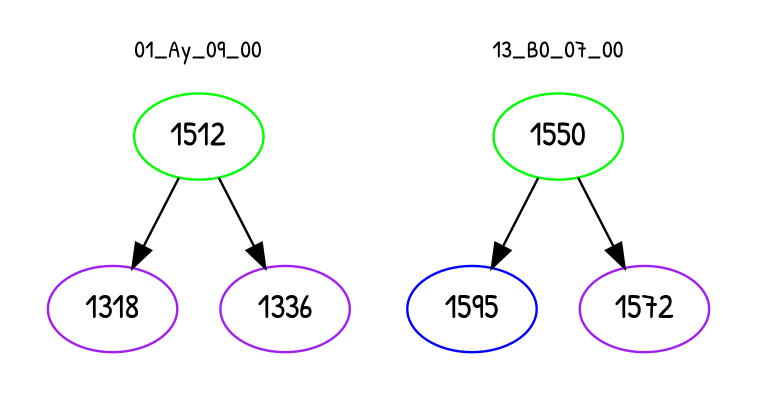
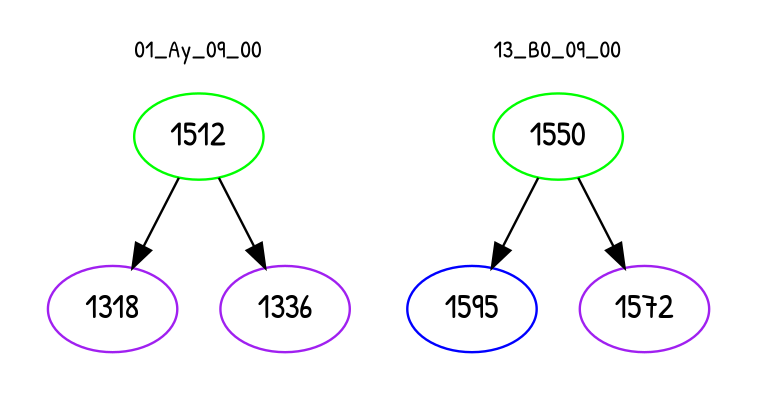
cluster "13_B0_07_00": label "13_B0_07_00" -> "13_B0_09_00"
